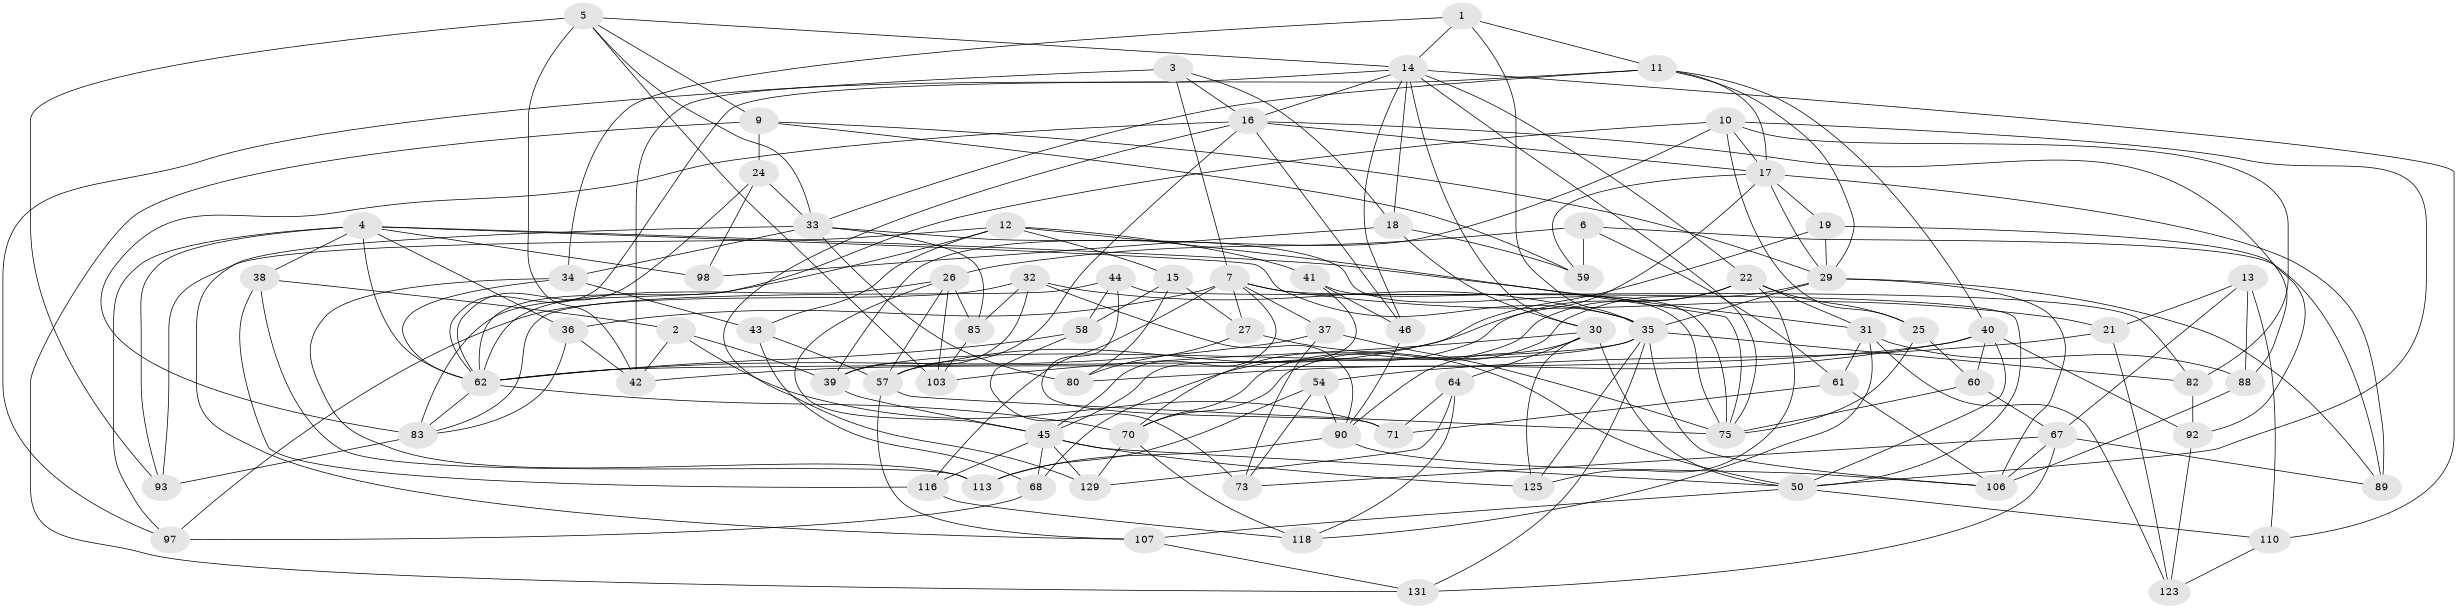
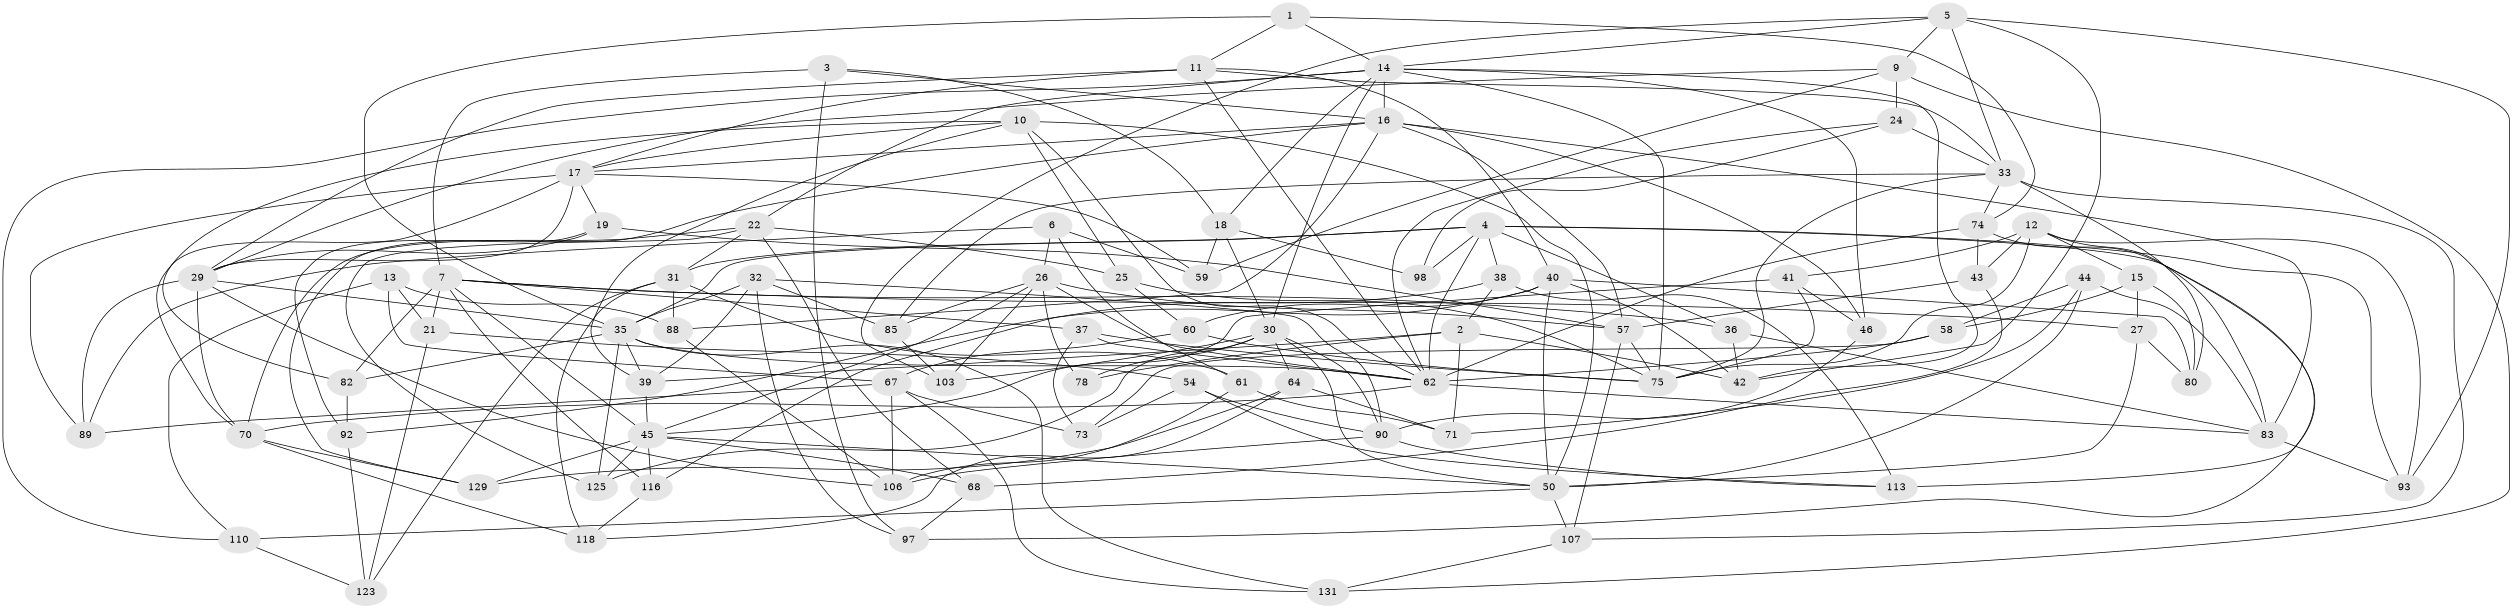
node "34": label "34" -> "74"
node "78": added
edge "35" -- "106": removed
